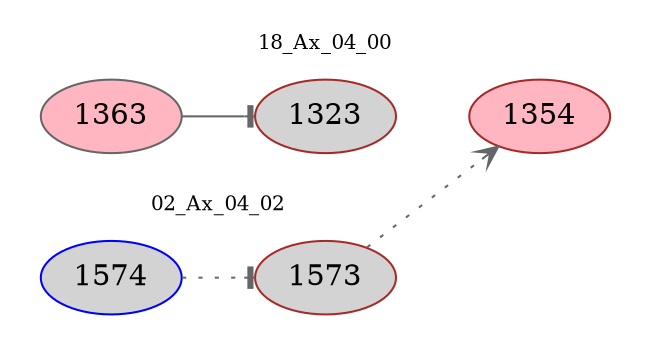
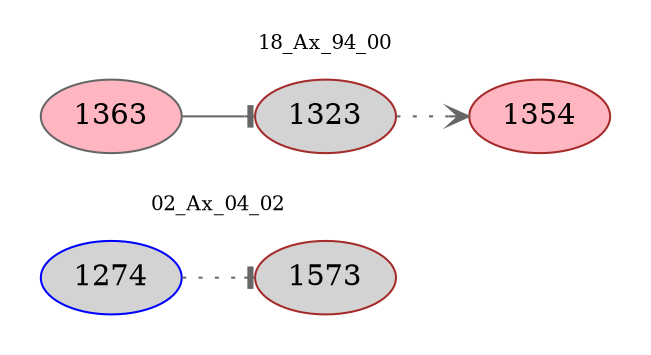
cluster "18_Ax_04_00": label "18_Ax_04_00" -> "18_Ax_94_00"
edge "1573" -> "1354": now "1323" -> "1354"
node "1574": label "1574" -> "1274"
